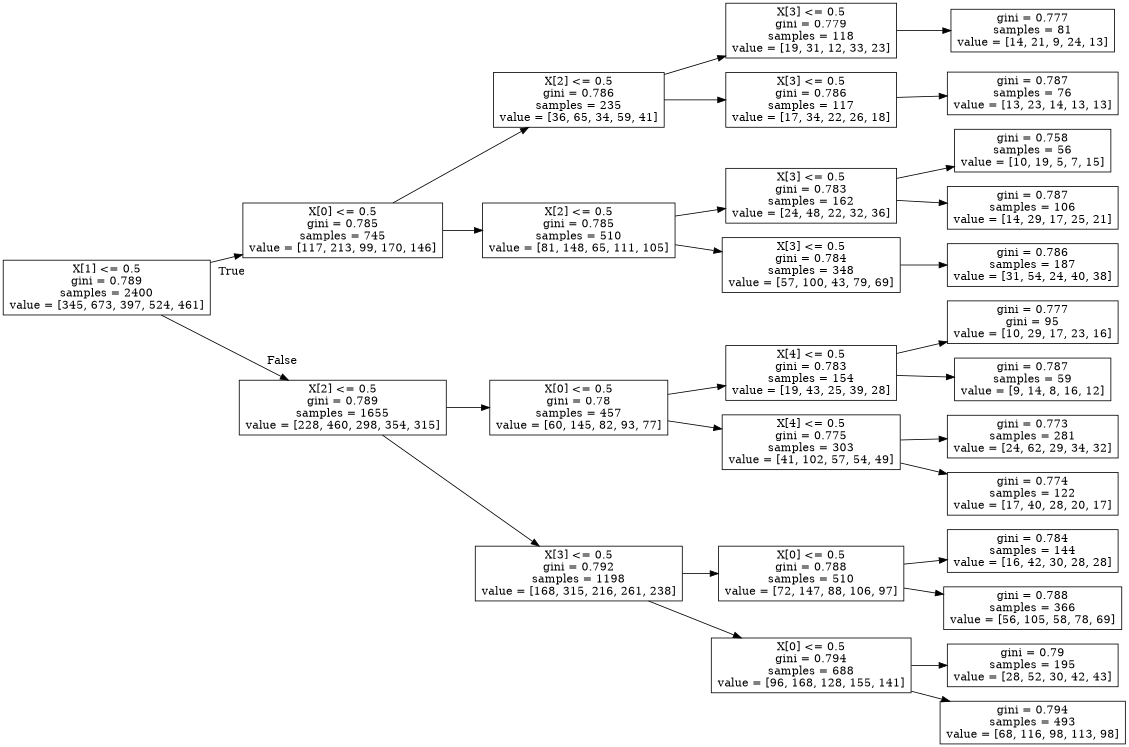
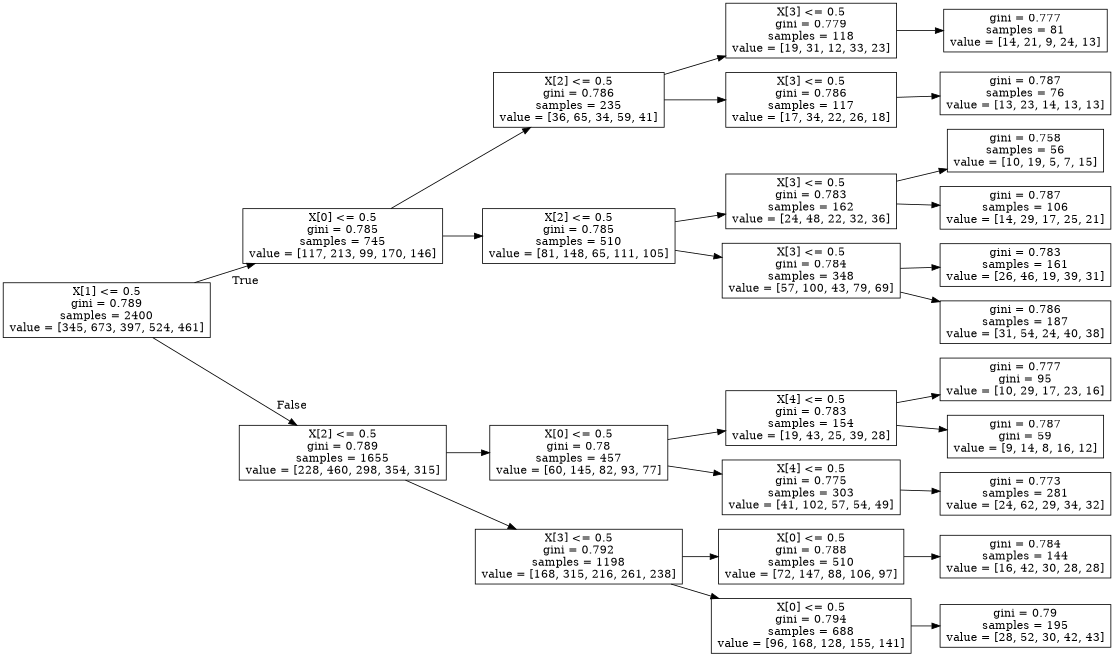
node "gini = 0.783 samples = 161 value = [26, 46, 19, 39, 31]": added
node "gini = 0.787 samples = 59 value = [9, 14, 8, 16, 12]": label "gini = 0.787 samples = 59 value = [9, 14, 8, 16, 12]" -> "gini = 0.787 gini = 59 value = [9, 14, 8, 16, 12]"
node "gini = 0.774 samples = 122 value = [17, 40, 28, 20, 17]": removed
node "gini = 0.788 samples = 366 value = [56, 105, 58, 78, 69]": removed
node "gini = 0.794 samples = 493 value = [68, 116, 98, 113, 98]": removed
